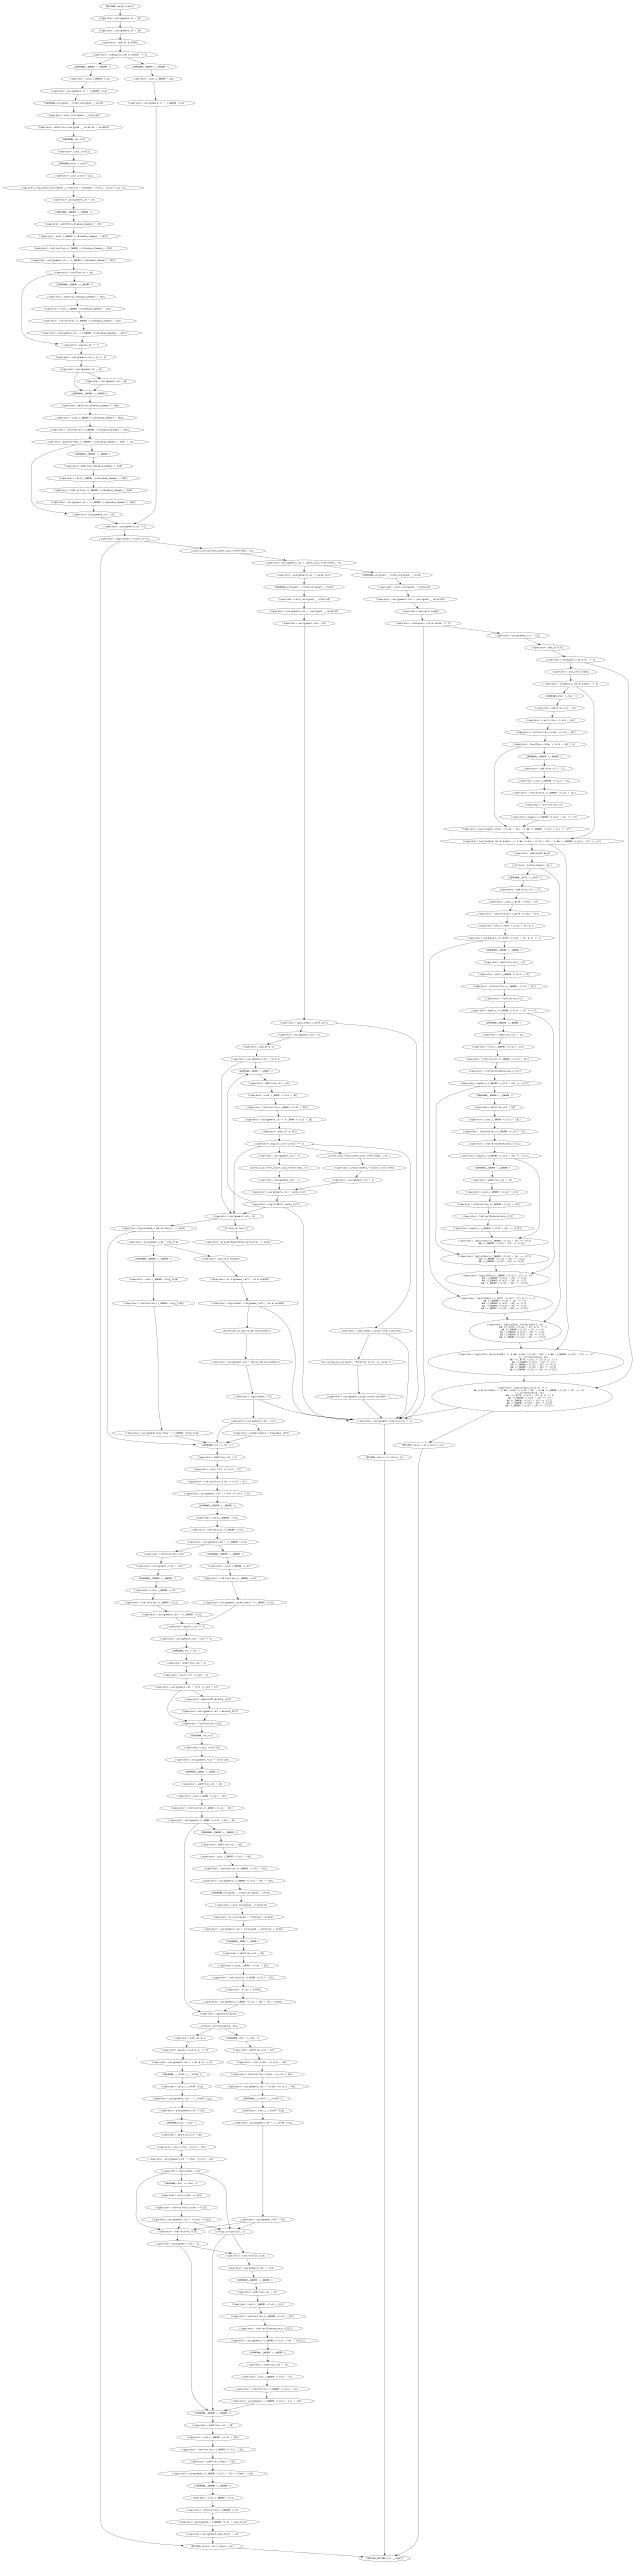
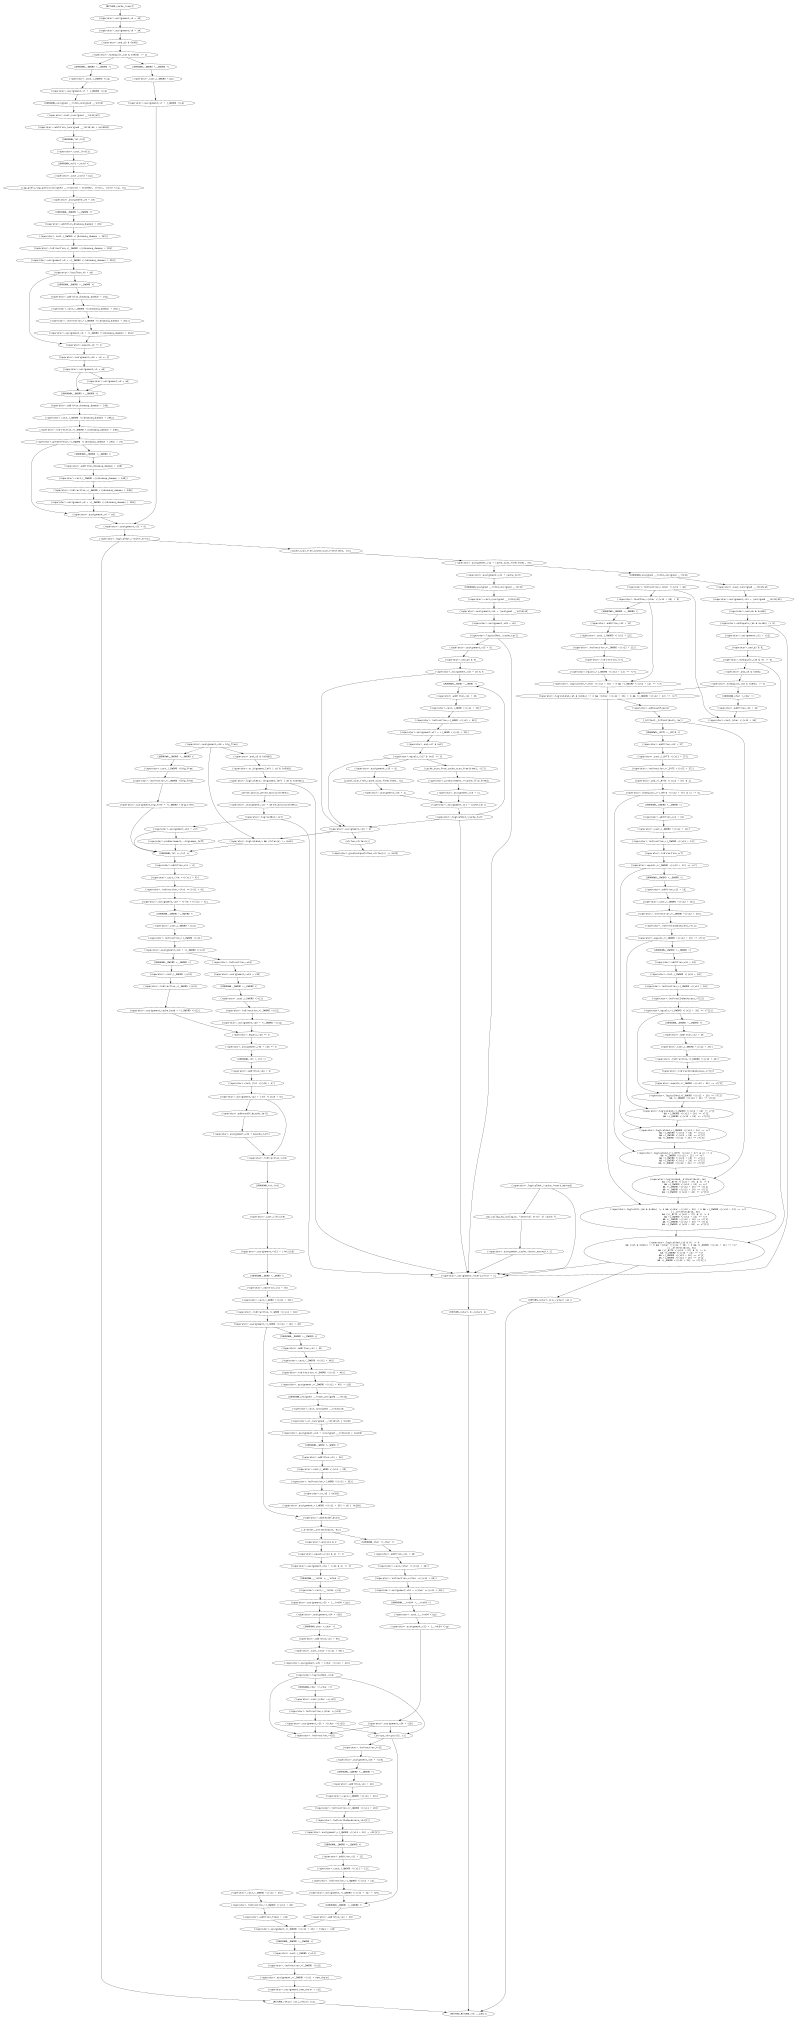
node "(cache_scan_warned,cache_scan_free(time1, v5))": label "(cache_scan_warned,cache_scan_free(time1, v5))" -> "(cache_scan_free,cache_scan_free(time1, v5))"
edge "(<operator>.cast,(char *)(v12 + 36))" -> "(<operator>.indirection,*(char *)(v12 + 36))": reversed
edge "(<operator>.equals,(v17 & 0xC) == 0)" -> "(<operator>.logicalNot,!cache_insert_warned)": removed
edge "(<operator>.logicalAnd,s && strlen(s) >= 0x32)" -> "(<operator>.assignment,v18 = big_free)": reversed
node "(<operator>.assignment,*v25 = 0)": removed
edge "(<operator>.addition,v11 + 28)" -> "(<operator>.cast,(_DWORD *)(v11 + 28))": now "(<operator>.addition,v11 + 28)" -> "(<operator>.assignment,*(_DWORD *)(v11 + 28) = time1 + v24)"
